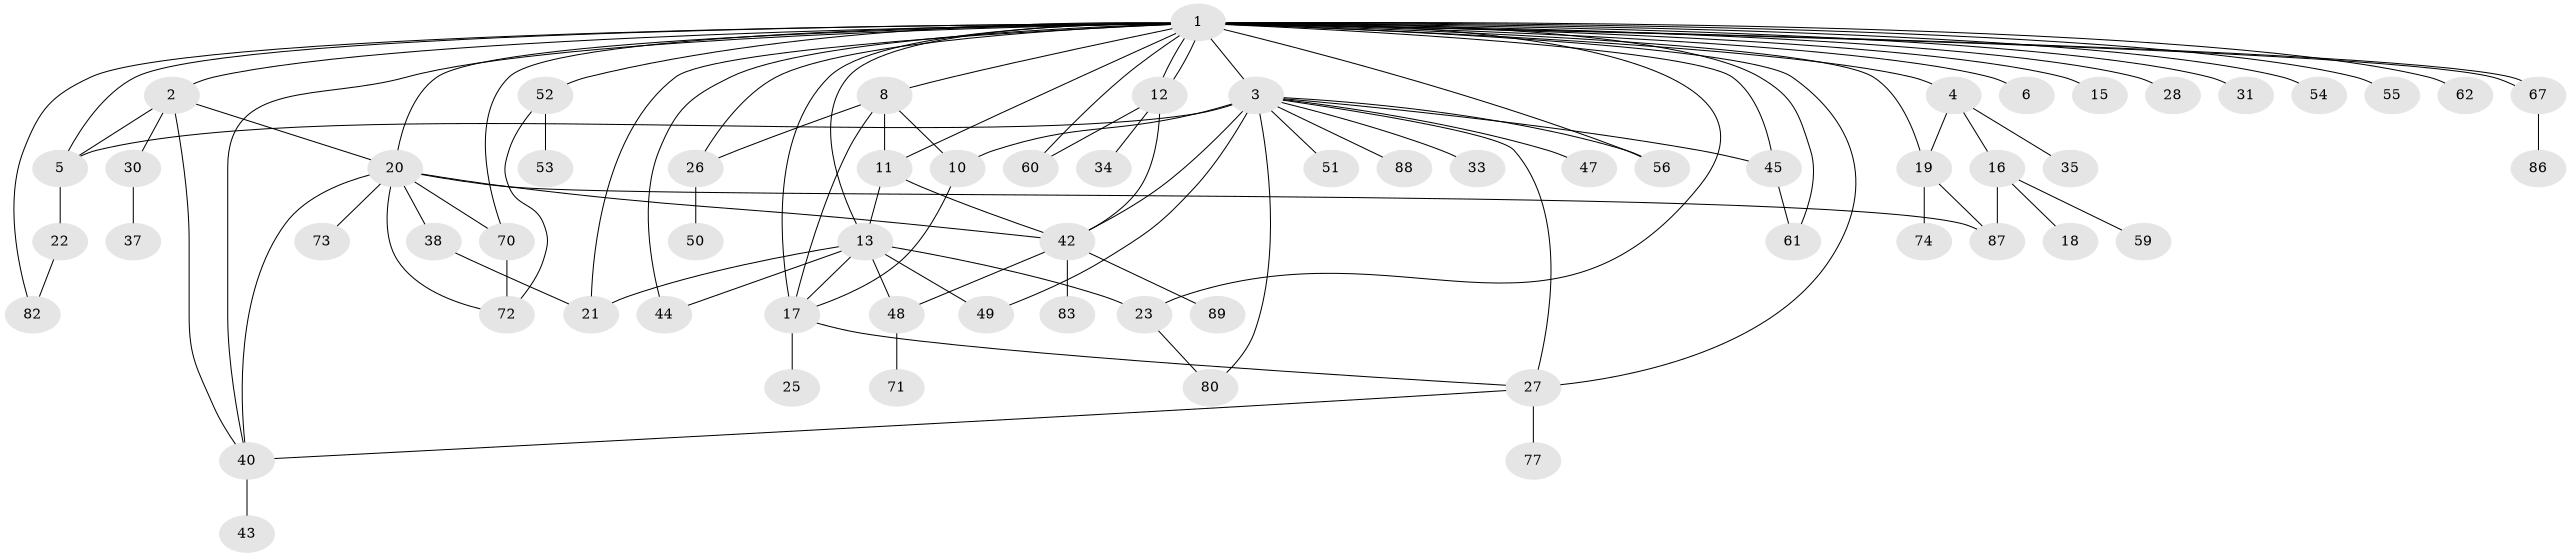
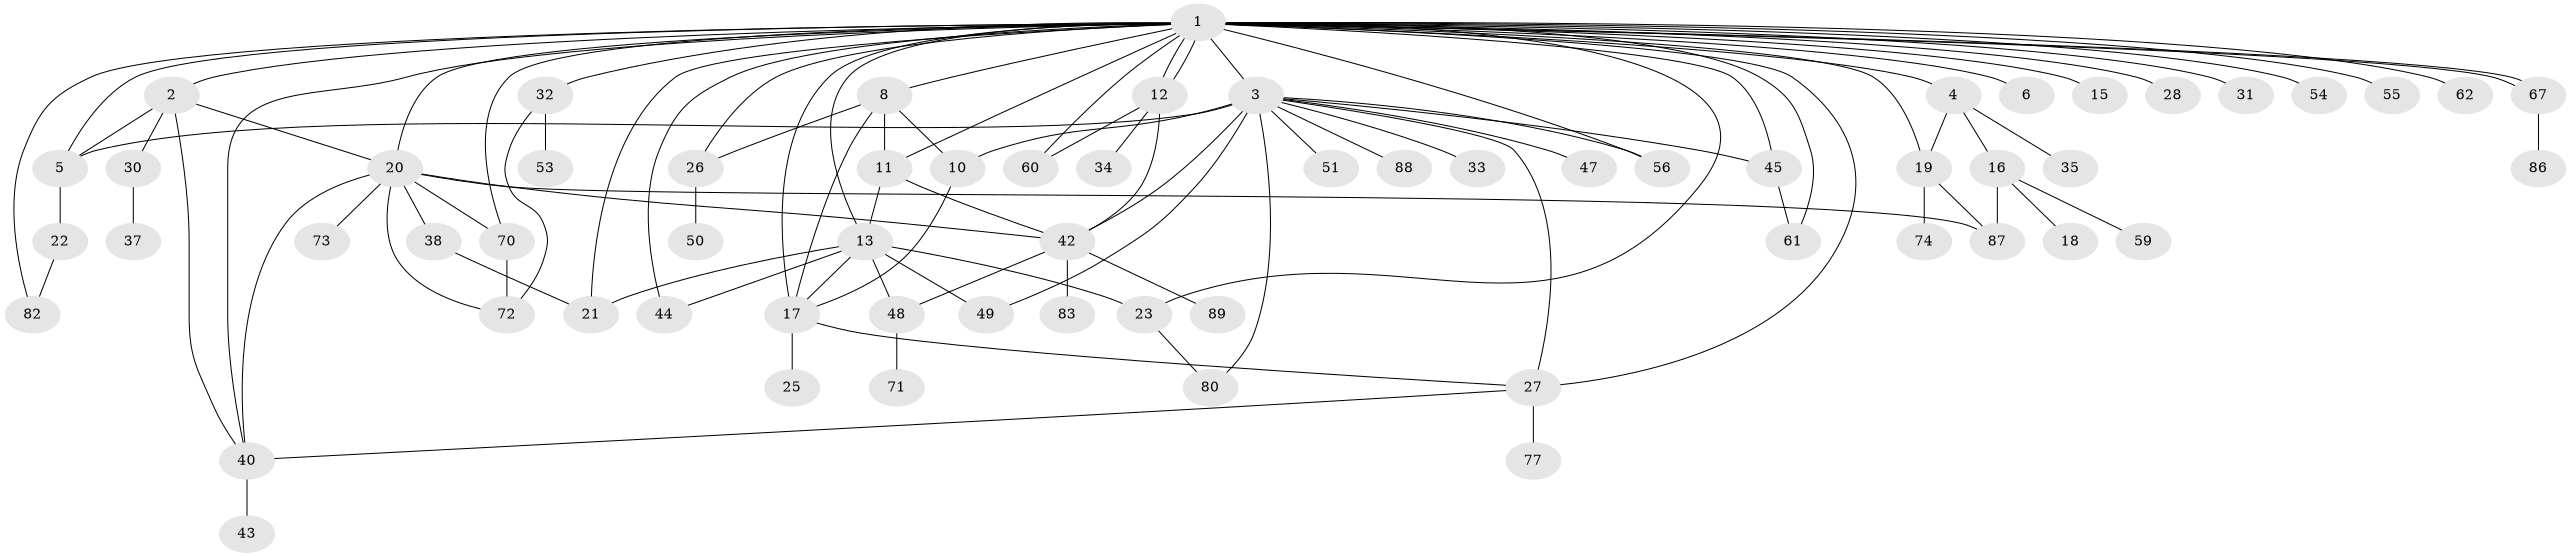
node "52": label "52" -> "32"
